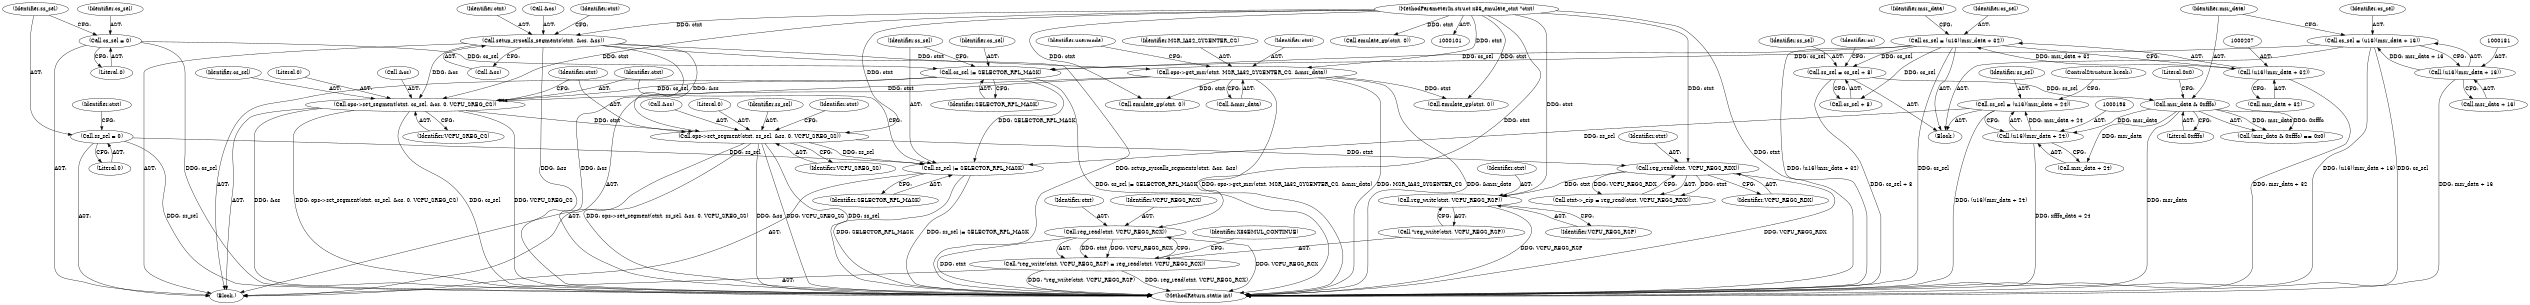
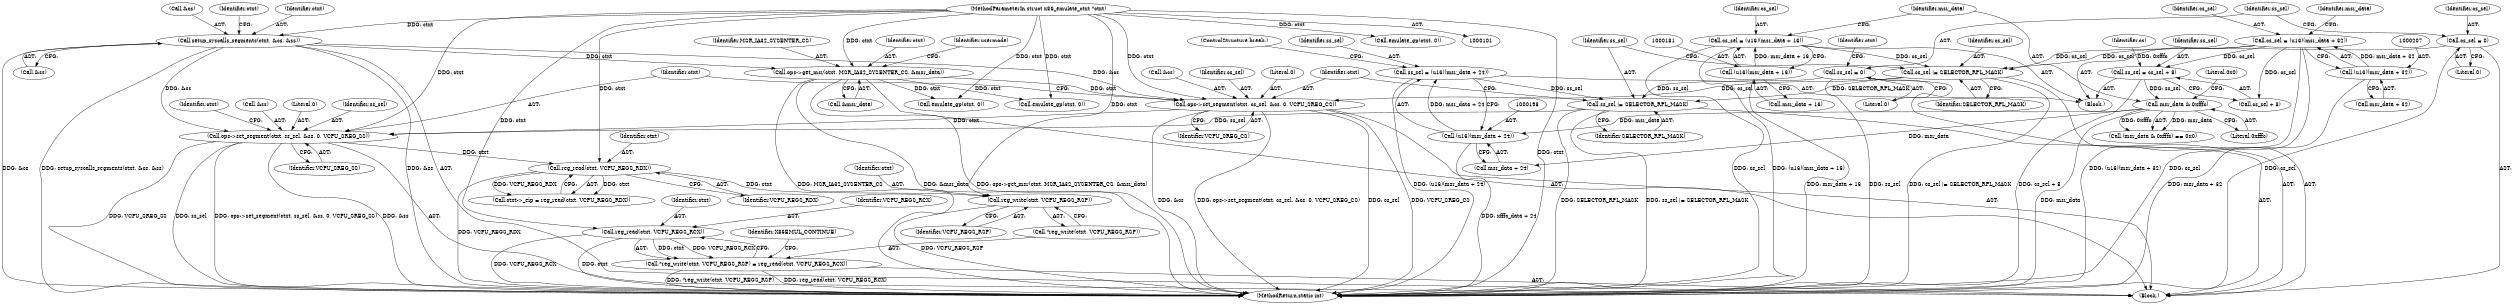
edge "(Identifier,cs)" -> "(Call,ss_sel = cs_sel + 8)": label "CFG: " -> "DDG: 0xfffc"
edge "(Call,ops->set_segment(ctxt, ss_sel, &ss, 0, VCPU_SREG_SS))" -> "(Call,ss_sel |= SELECTOR_RPL_MASK)": reversed
